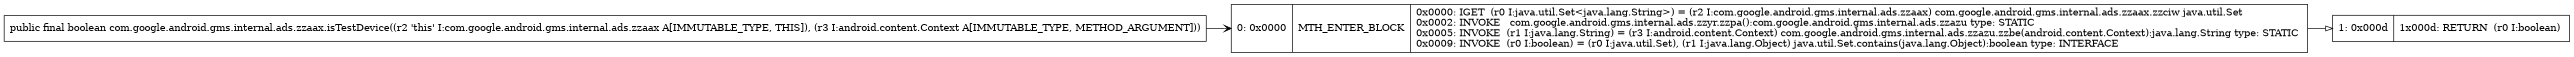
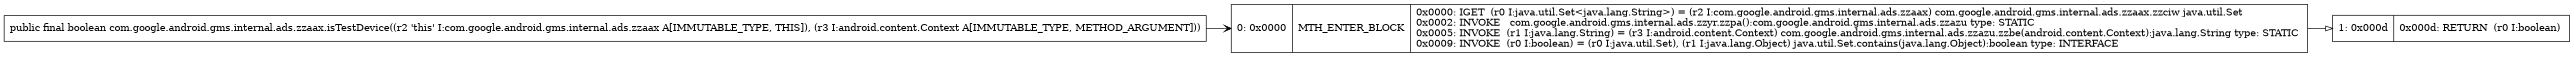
node "1: 0x000d": text "1x000d: RETURN  (r0 I:boolean)" -> "0x000d: RETURN  (r0 I:boolean)"
